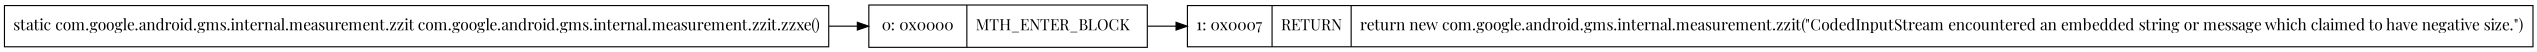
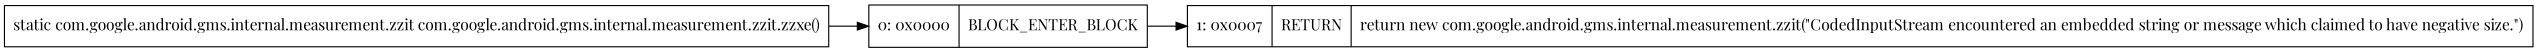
node "0: 0x0000": text "MTH_ENTER_BLOCK" -> "BLOCK_ENTER_BLOCK"
